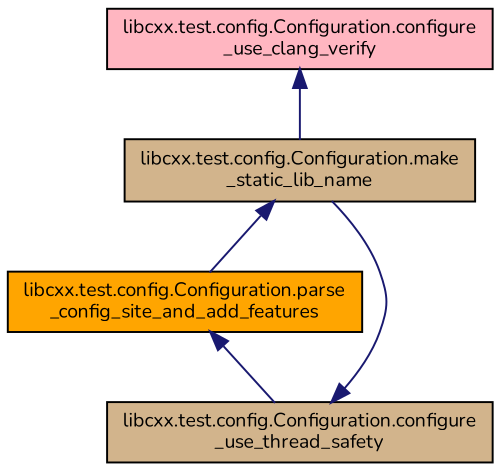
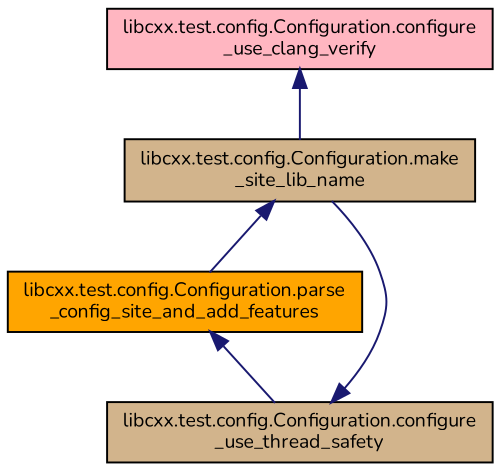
node "libcxx.test.config.Configuration.make _static_lib_name": label "libcxx.test.config.Configuration.make _static_lib_name" -> "libcxx.test.config.Configuration.make _site_lib_name"
